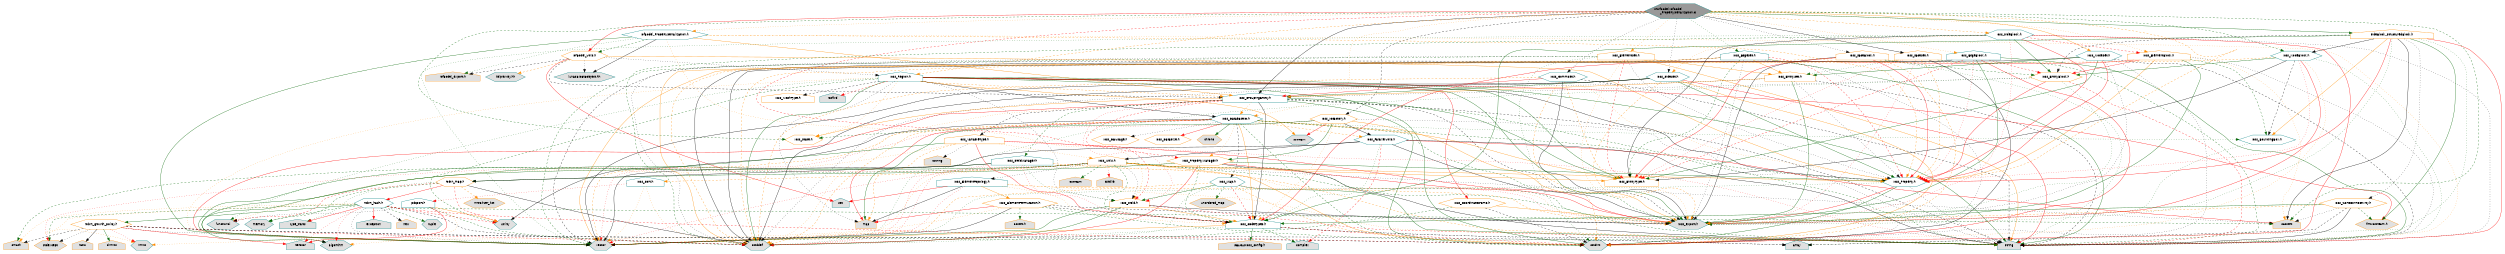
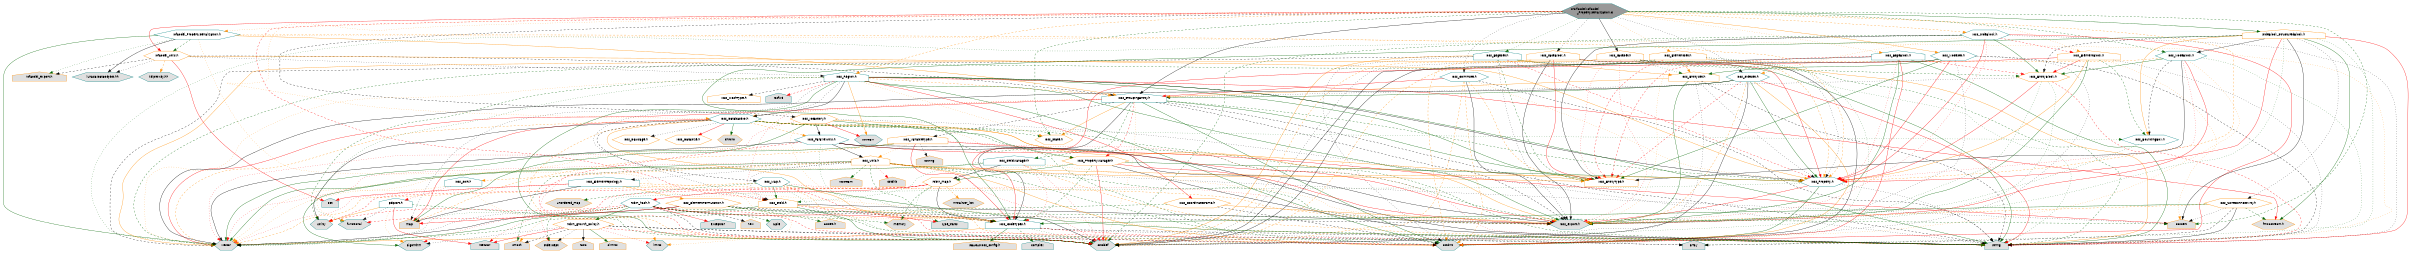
edge "Ioss_SideSet.h" -> "Ioss_EntityType.h": added
edge "Ioss_ParallelUtils.h" -> "complex": now "Ioss_ParallelUtils.h" -> "cstddef"
node "memory": color teal -> darkorange
